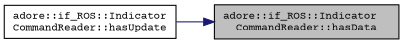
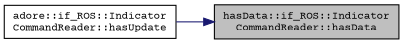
node "adore::if_ROS::Indicator CommandReader::hasData": label "adore::if_ROS::Indicator CommandReader::hasData" -> "hasData::if_ROS::Indicator CommandReader::hasData"
